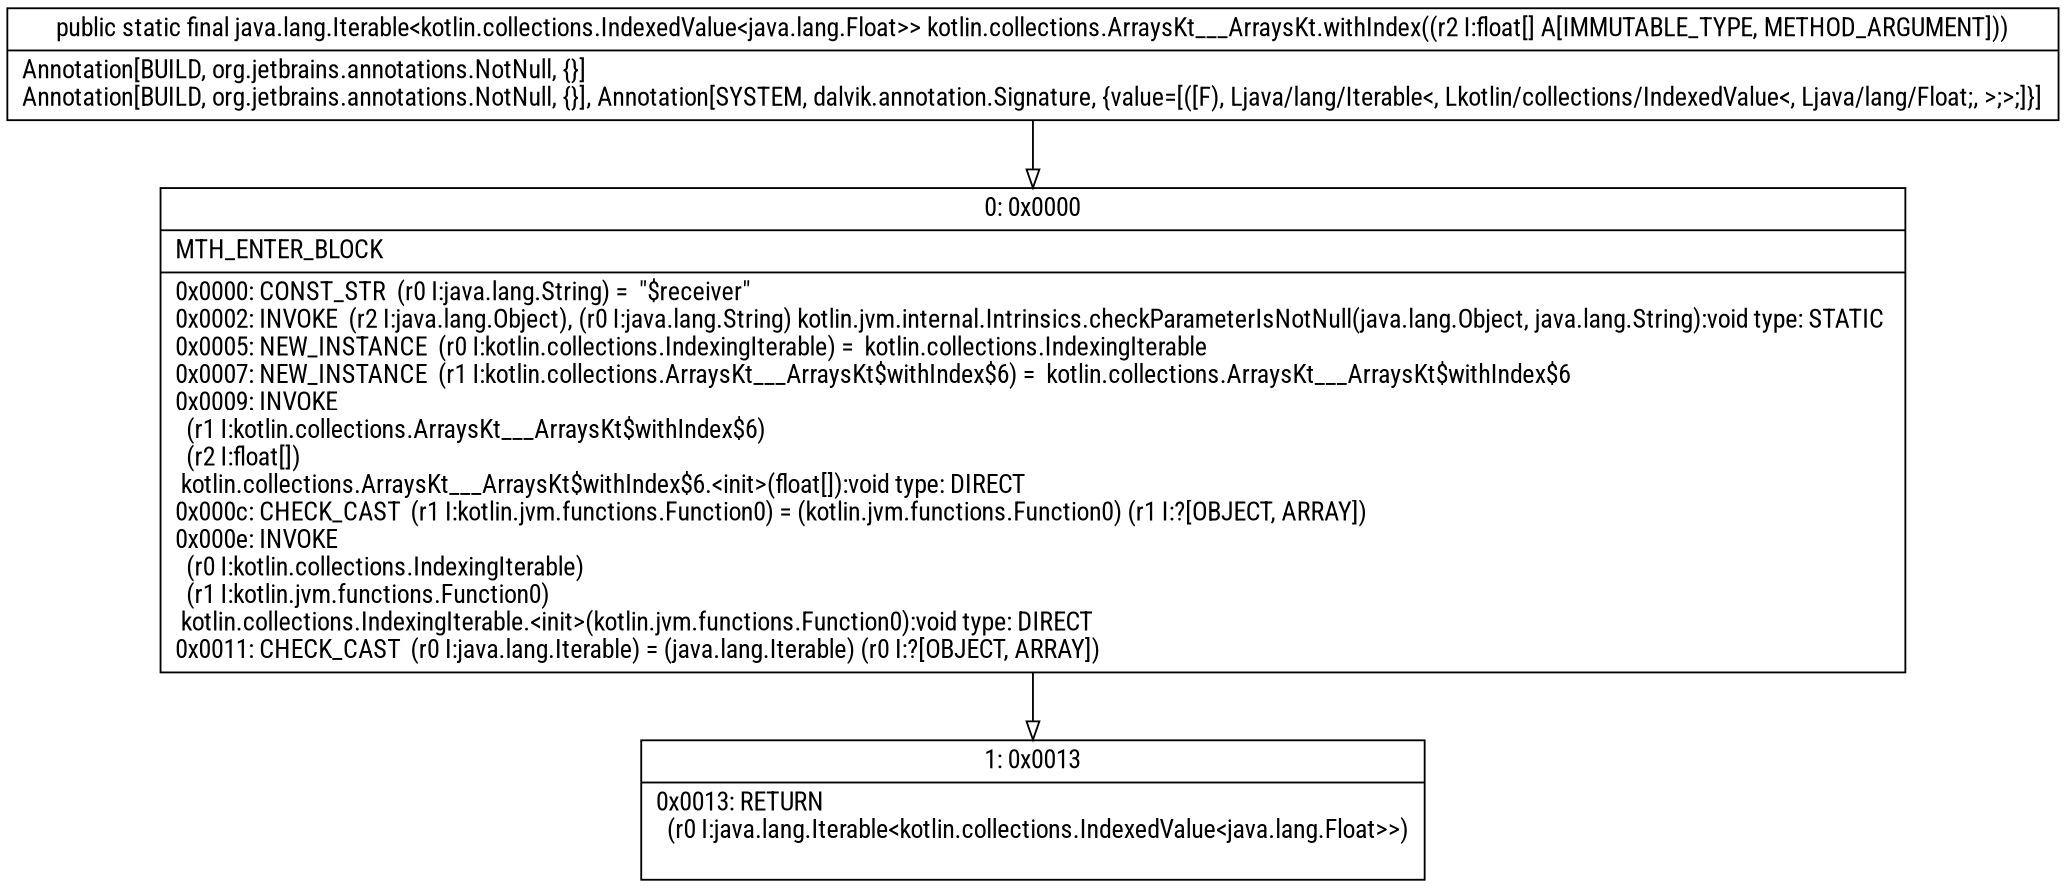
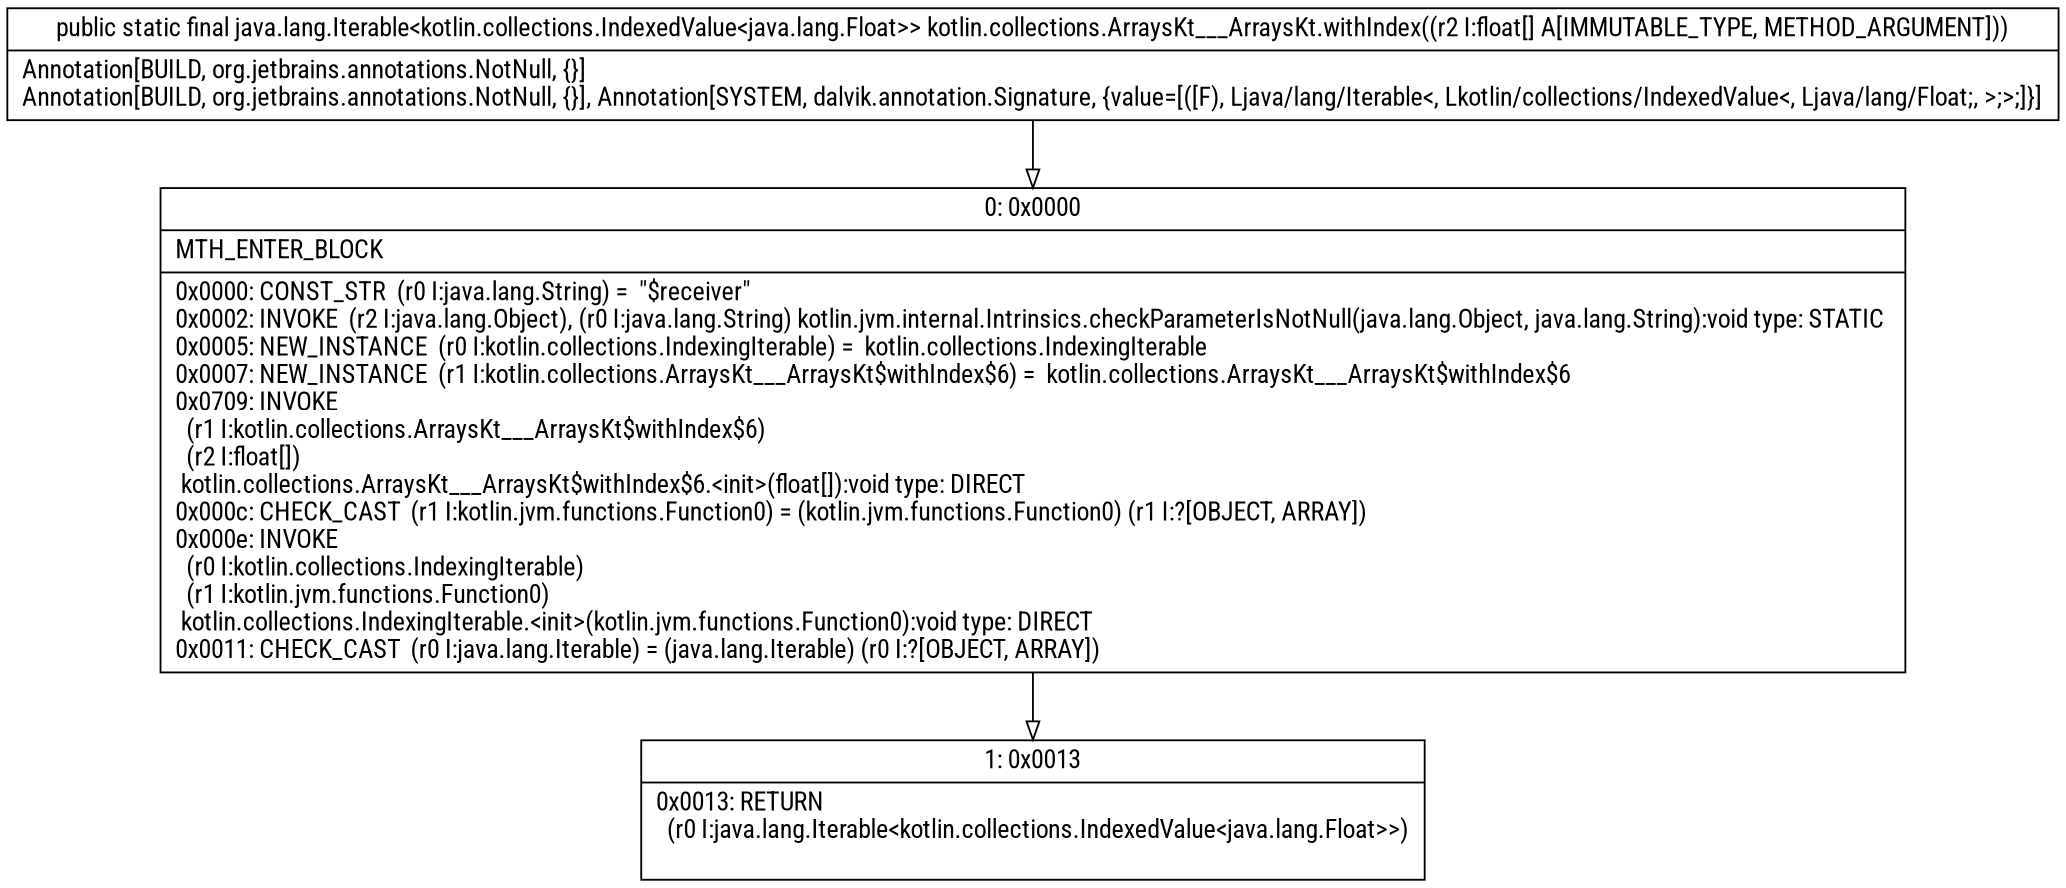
node "0: 0x0000": text "0x0009: INVOKE" -> "0x0709: INVOKE"
